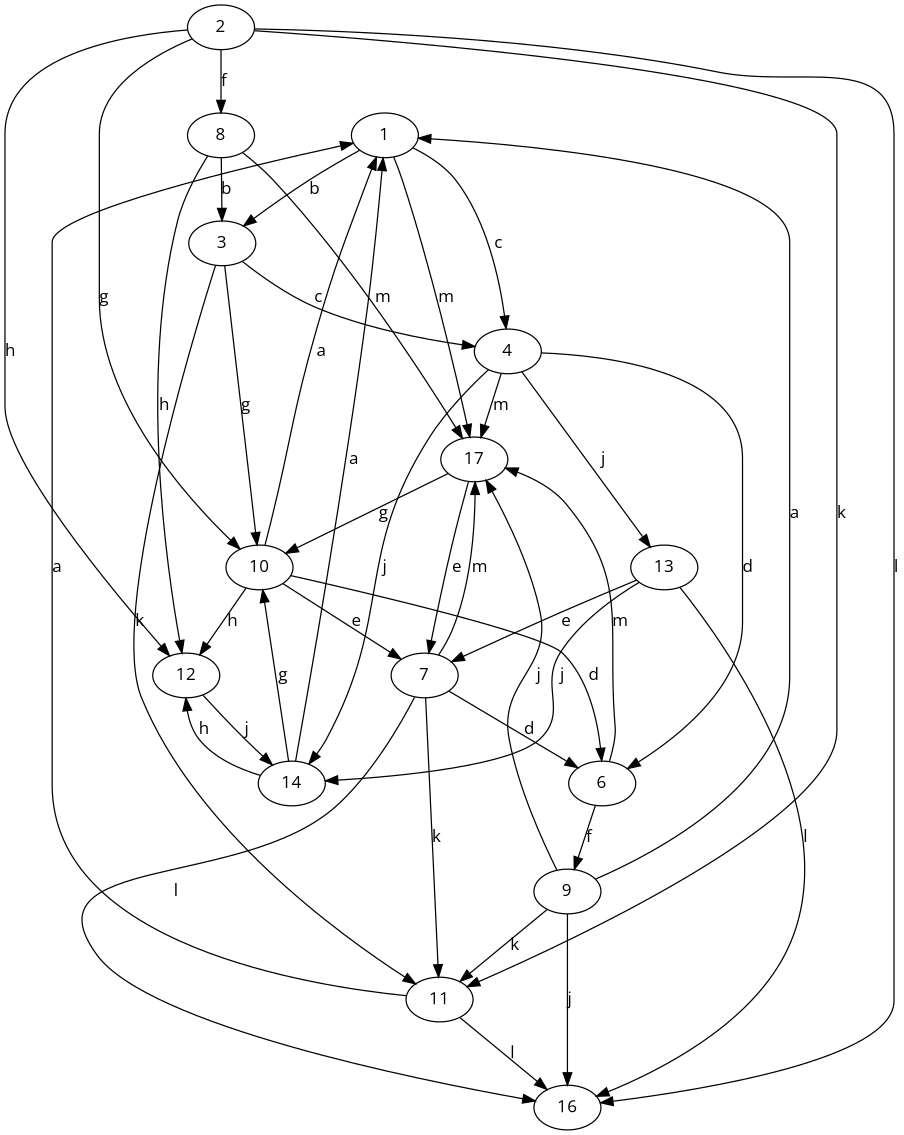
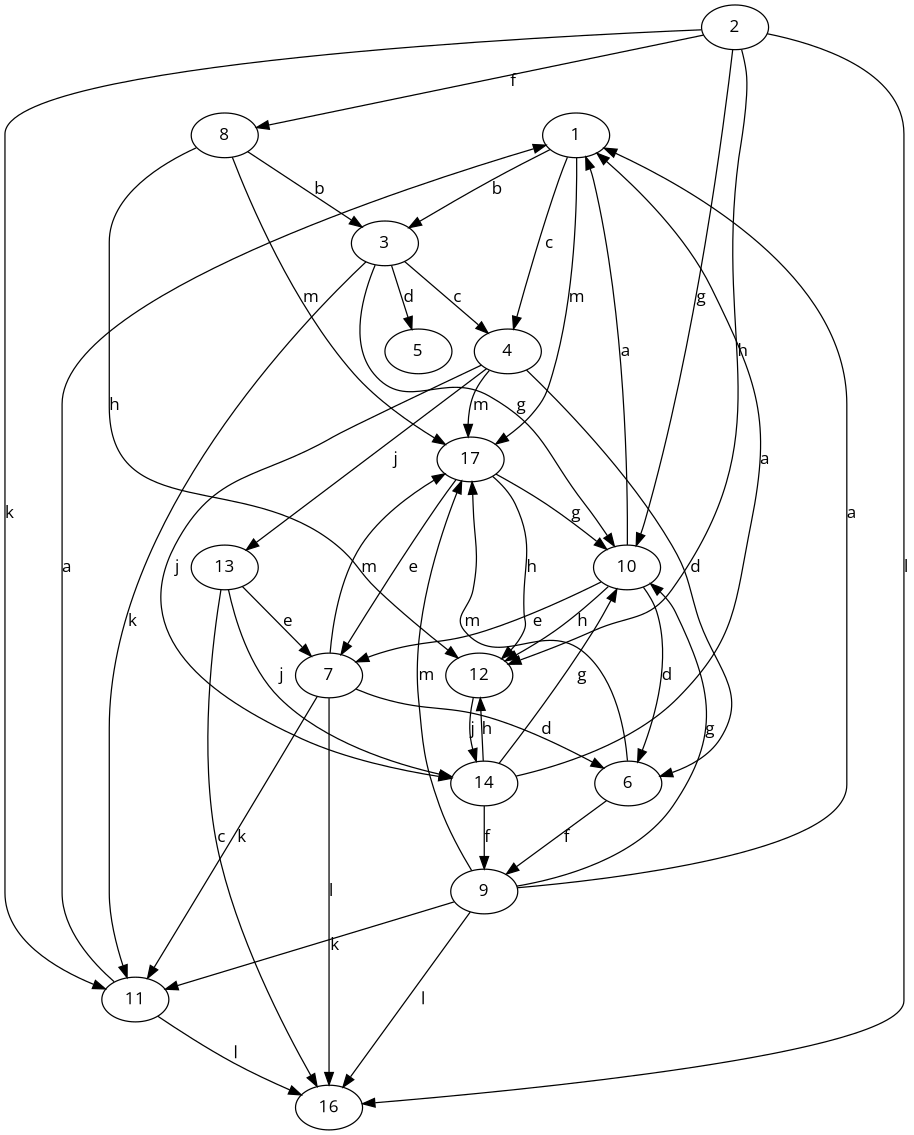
node "5": added
edge "17" -> "12": added, label "h"
edge "9" -> "17": label "j" -> "m"
edge "9" -> "10": added, label "g"
edge "14" -> "9": added, label "f"
edge "13" -> "16": label "l" -> "c"
edge "9" -> "16": label "j" -> "l"
